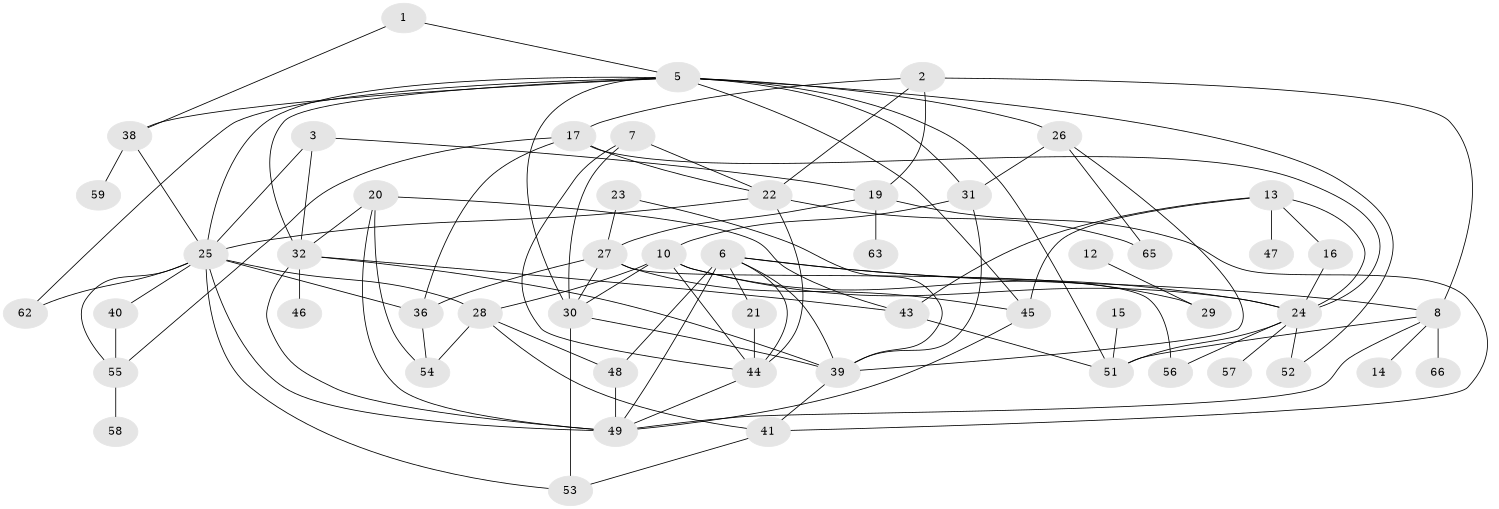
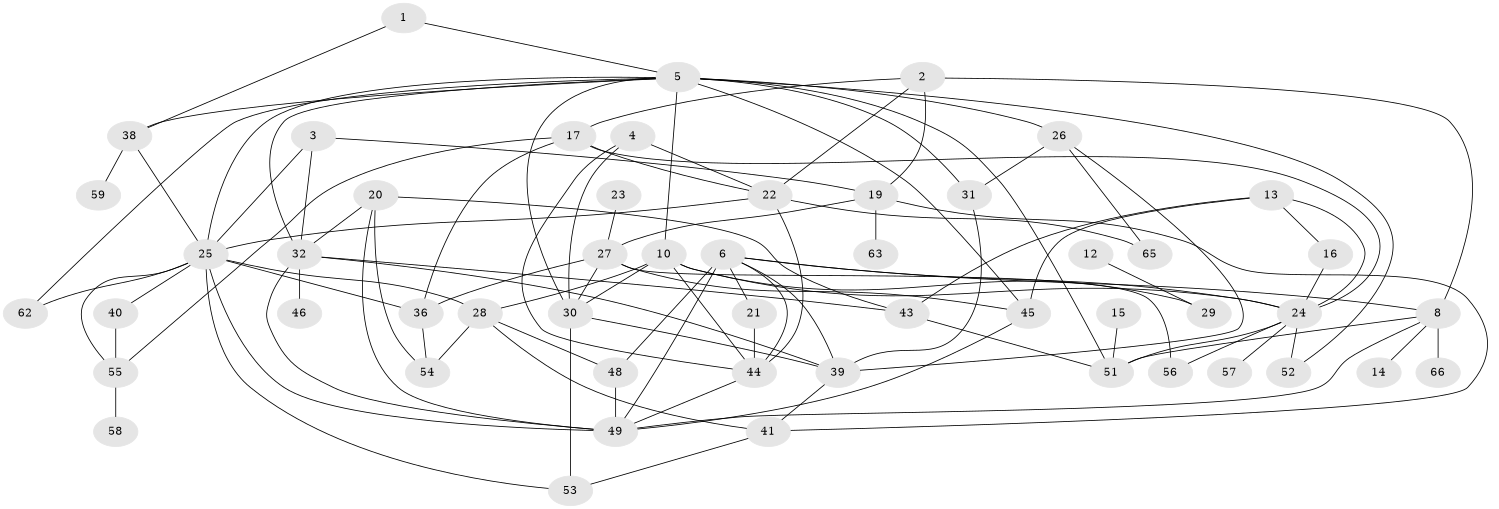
node "7": label "7" -> "4"
edge "31" -- "10": now "5" -- "10"
node "47": removed
edge "23" -- "39": removed
